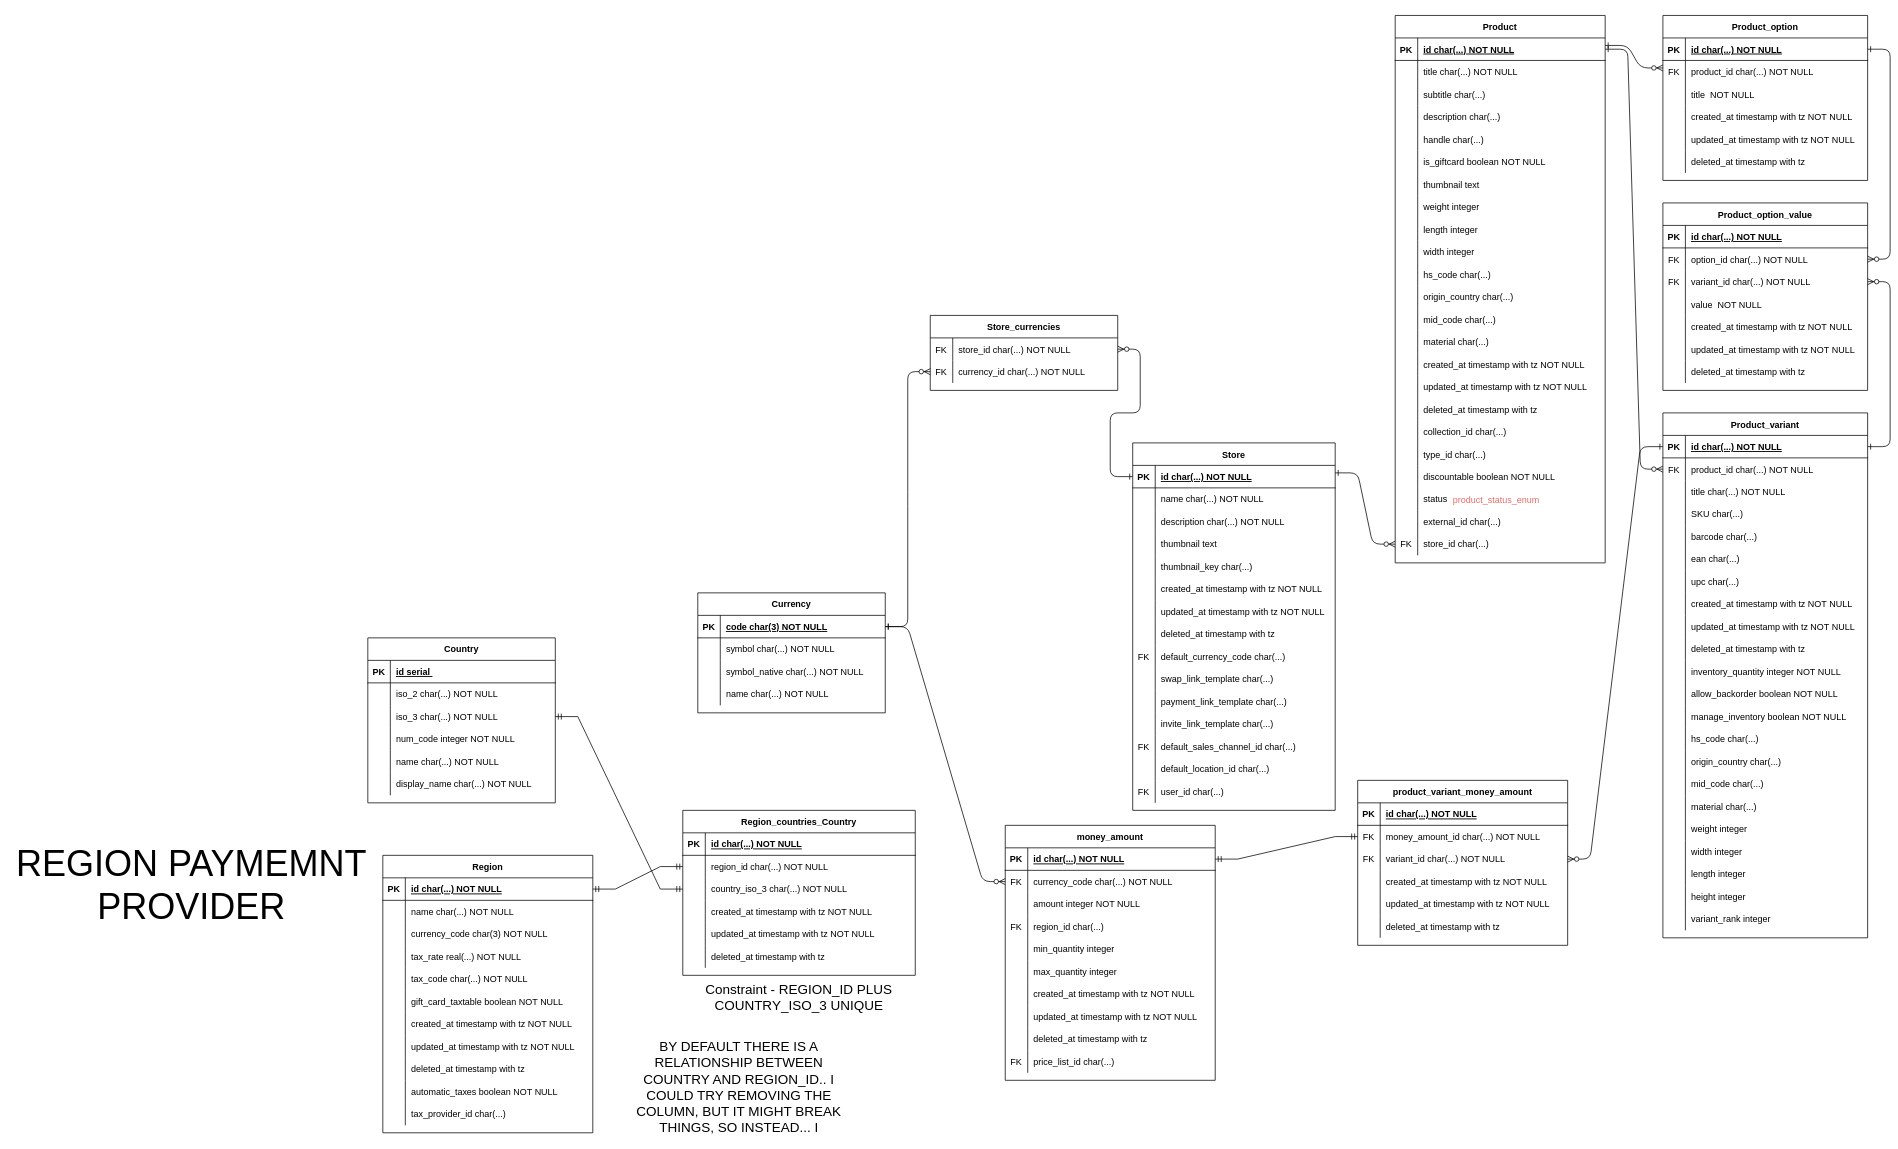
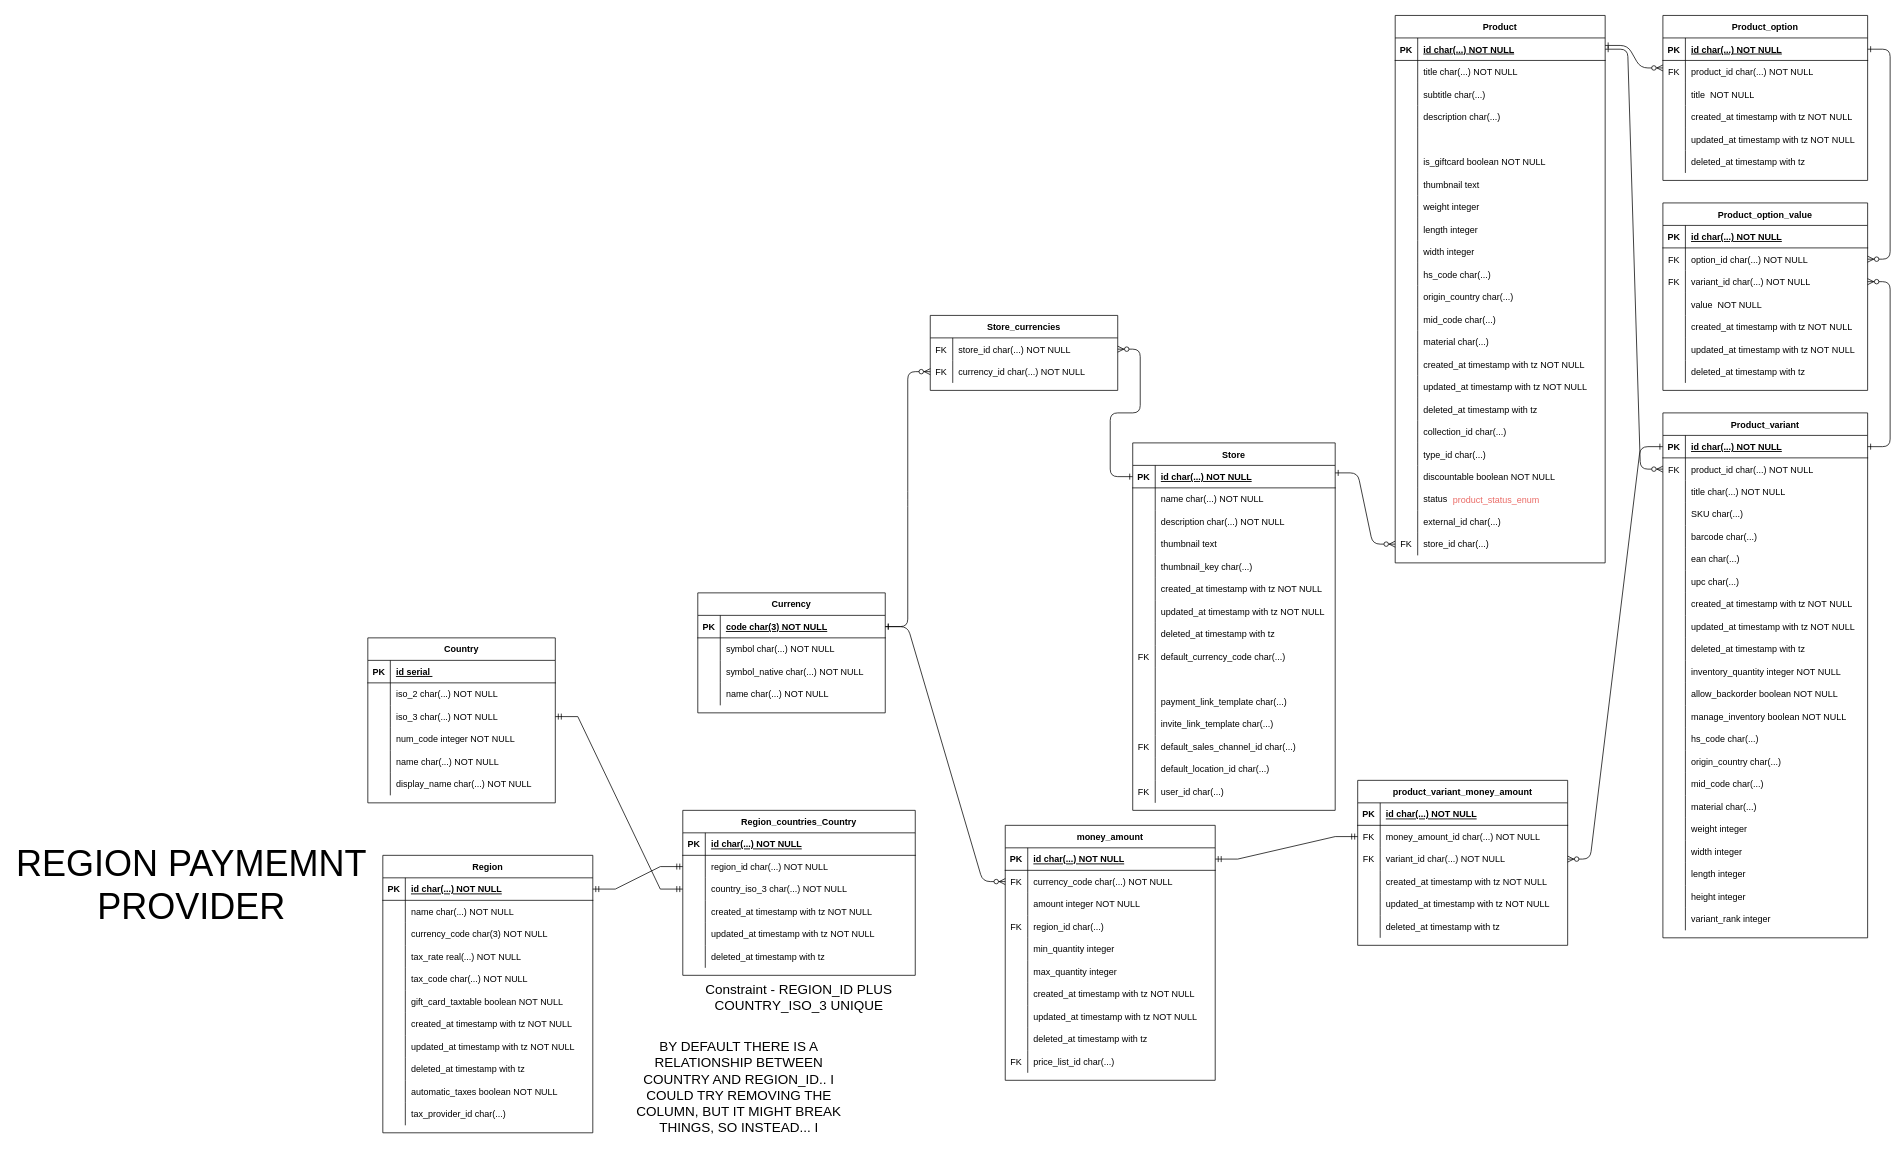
node "handle char(...)": removed
node "swap_link_template char(...)": removed
